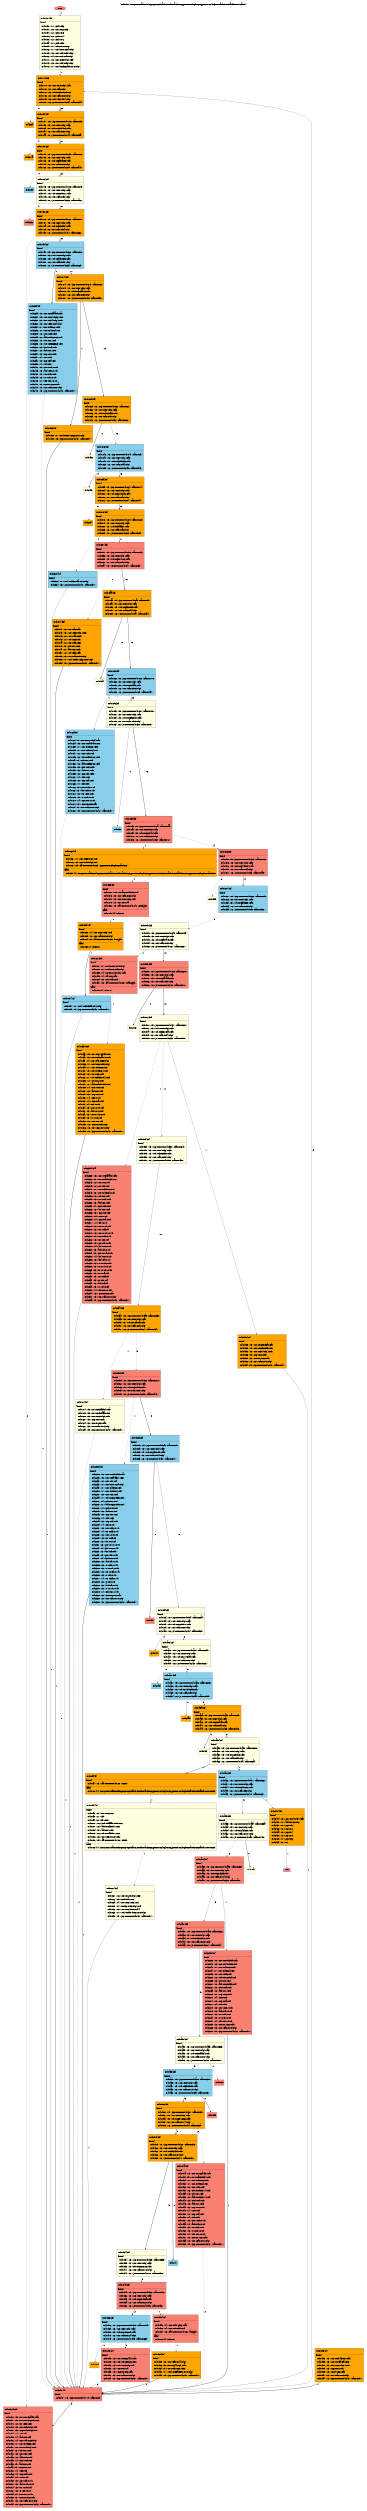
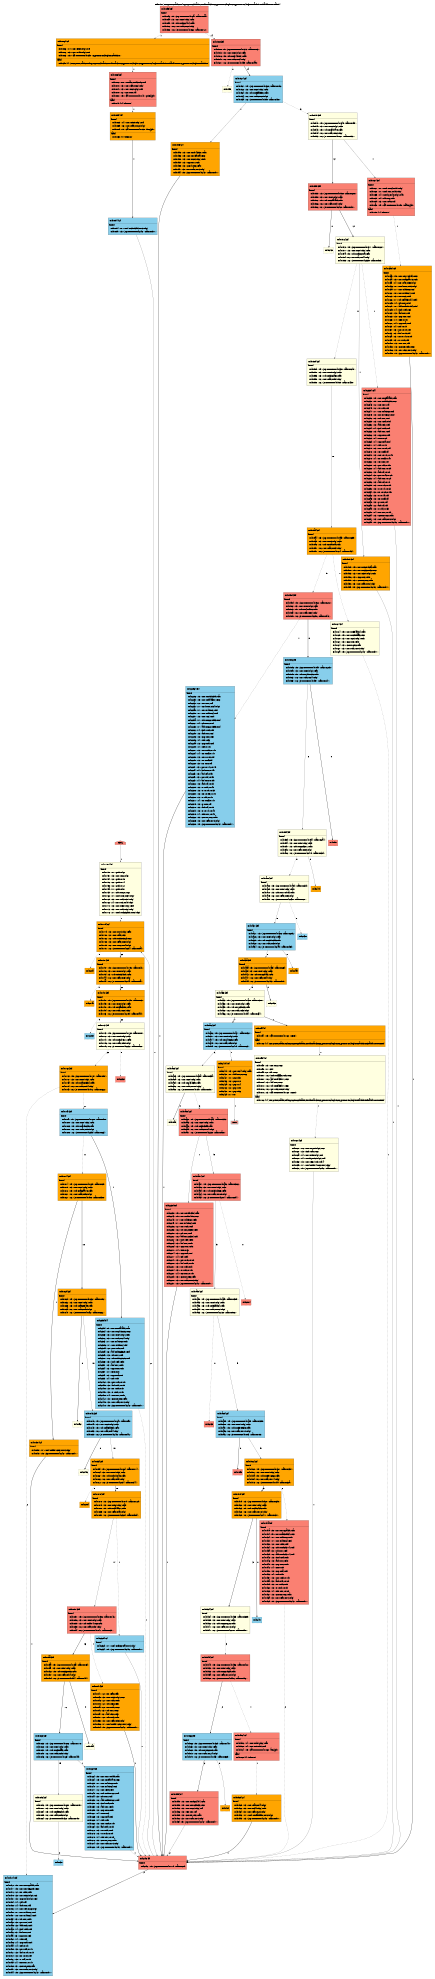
edge "0x401927 [25]" -> "0x401bde [27]": added, label "1"
edge "0x4018dc [25]" -> "0x4018f5 [25]": removed, label "15"
node "0x402004": added
node "0x401d72 [103]": fillcolor salmon -> skyblue
